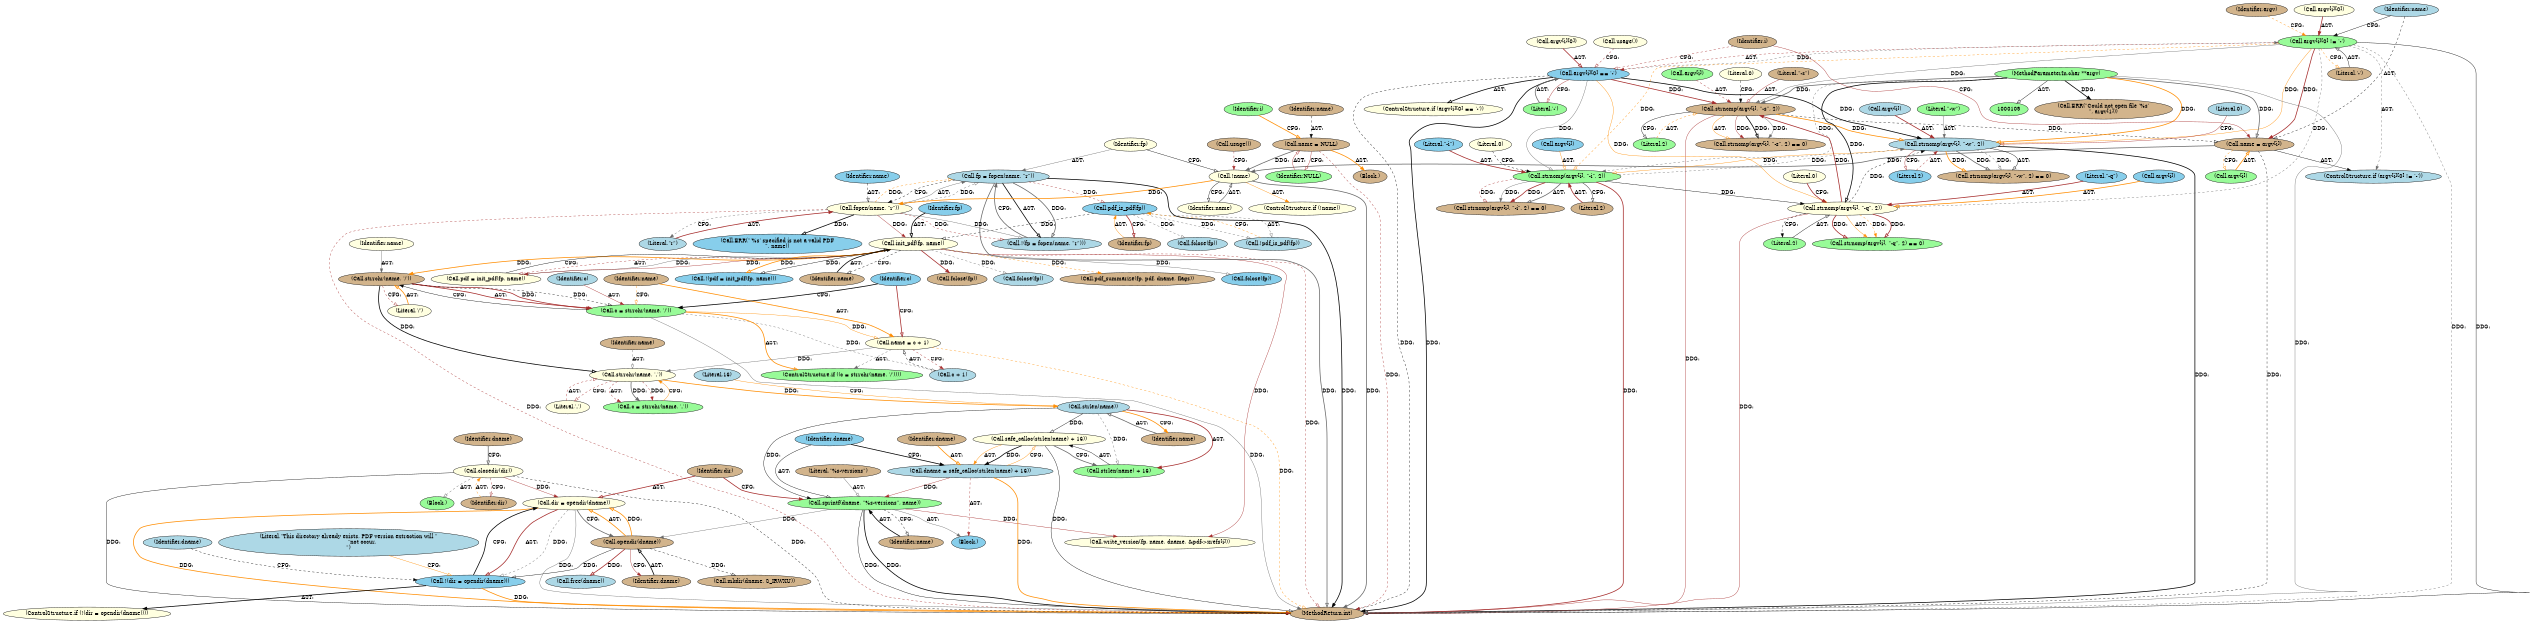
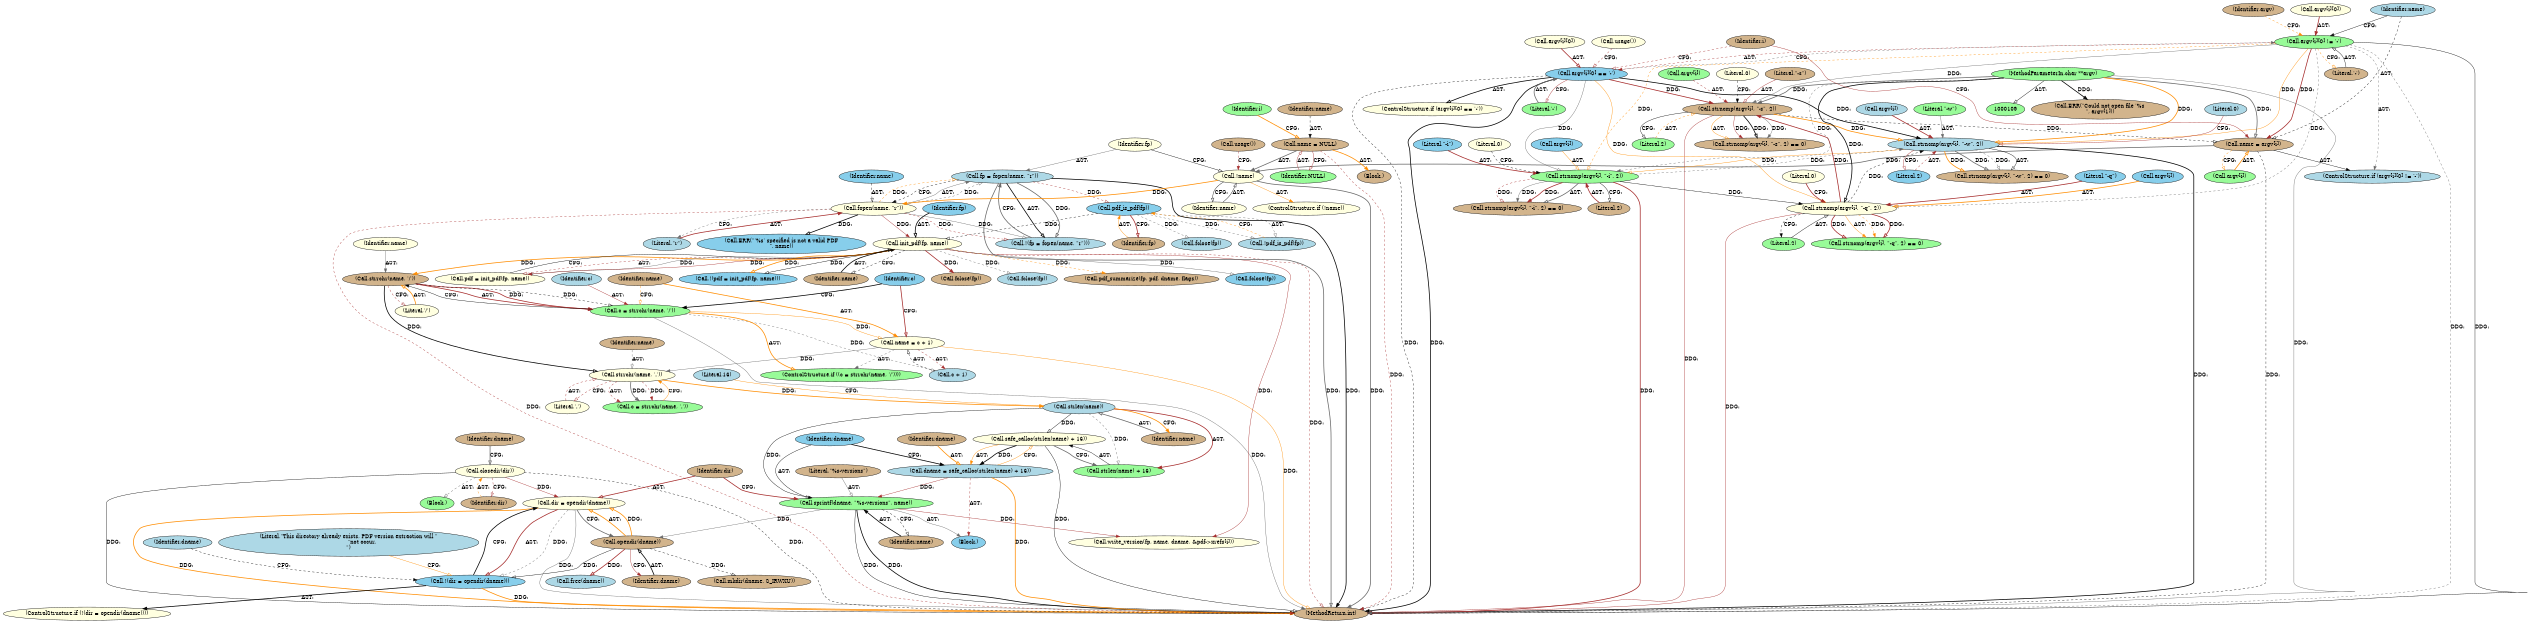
edge "(Call,argv[i][0] == '-')" -> "(Call,argv[i][0] != '-')": label "DDG: " -> "CFG: "
edge "(Call,name = NULL)" -> "(Call,!name)": label "DDG: " -> "AST: "
edge "(Call,name = c + 1)" -> "(Call,c + 1)": label "CFG: " -> "AST: "
edge "(Call,name = c + 1)" -> "(MethodReturn,int)": style dashed -> solid
